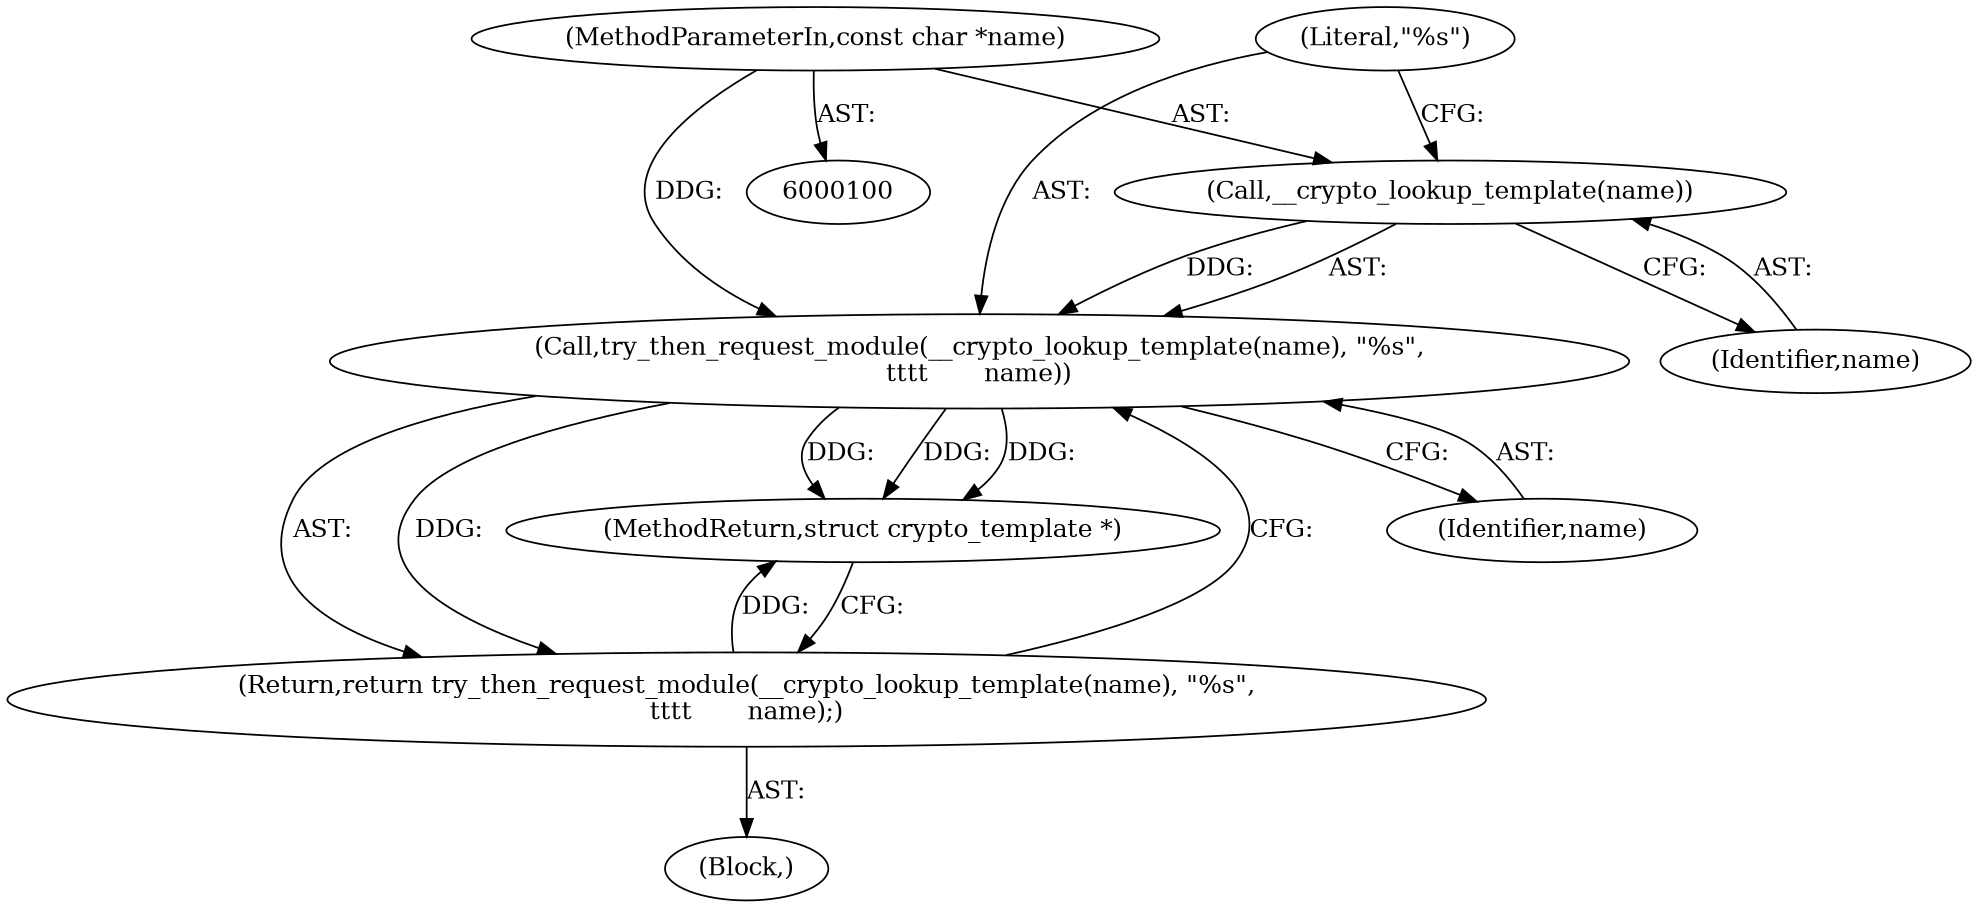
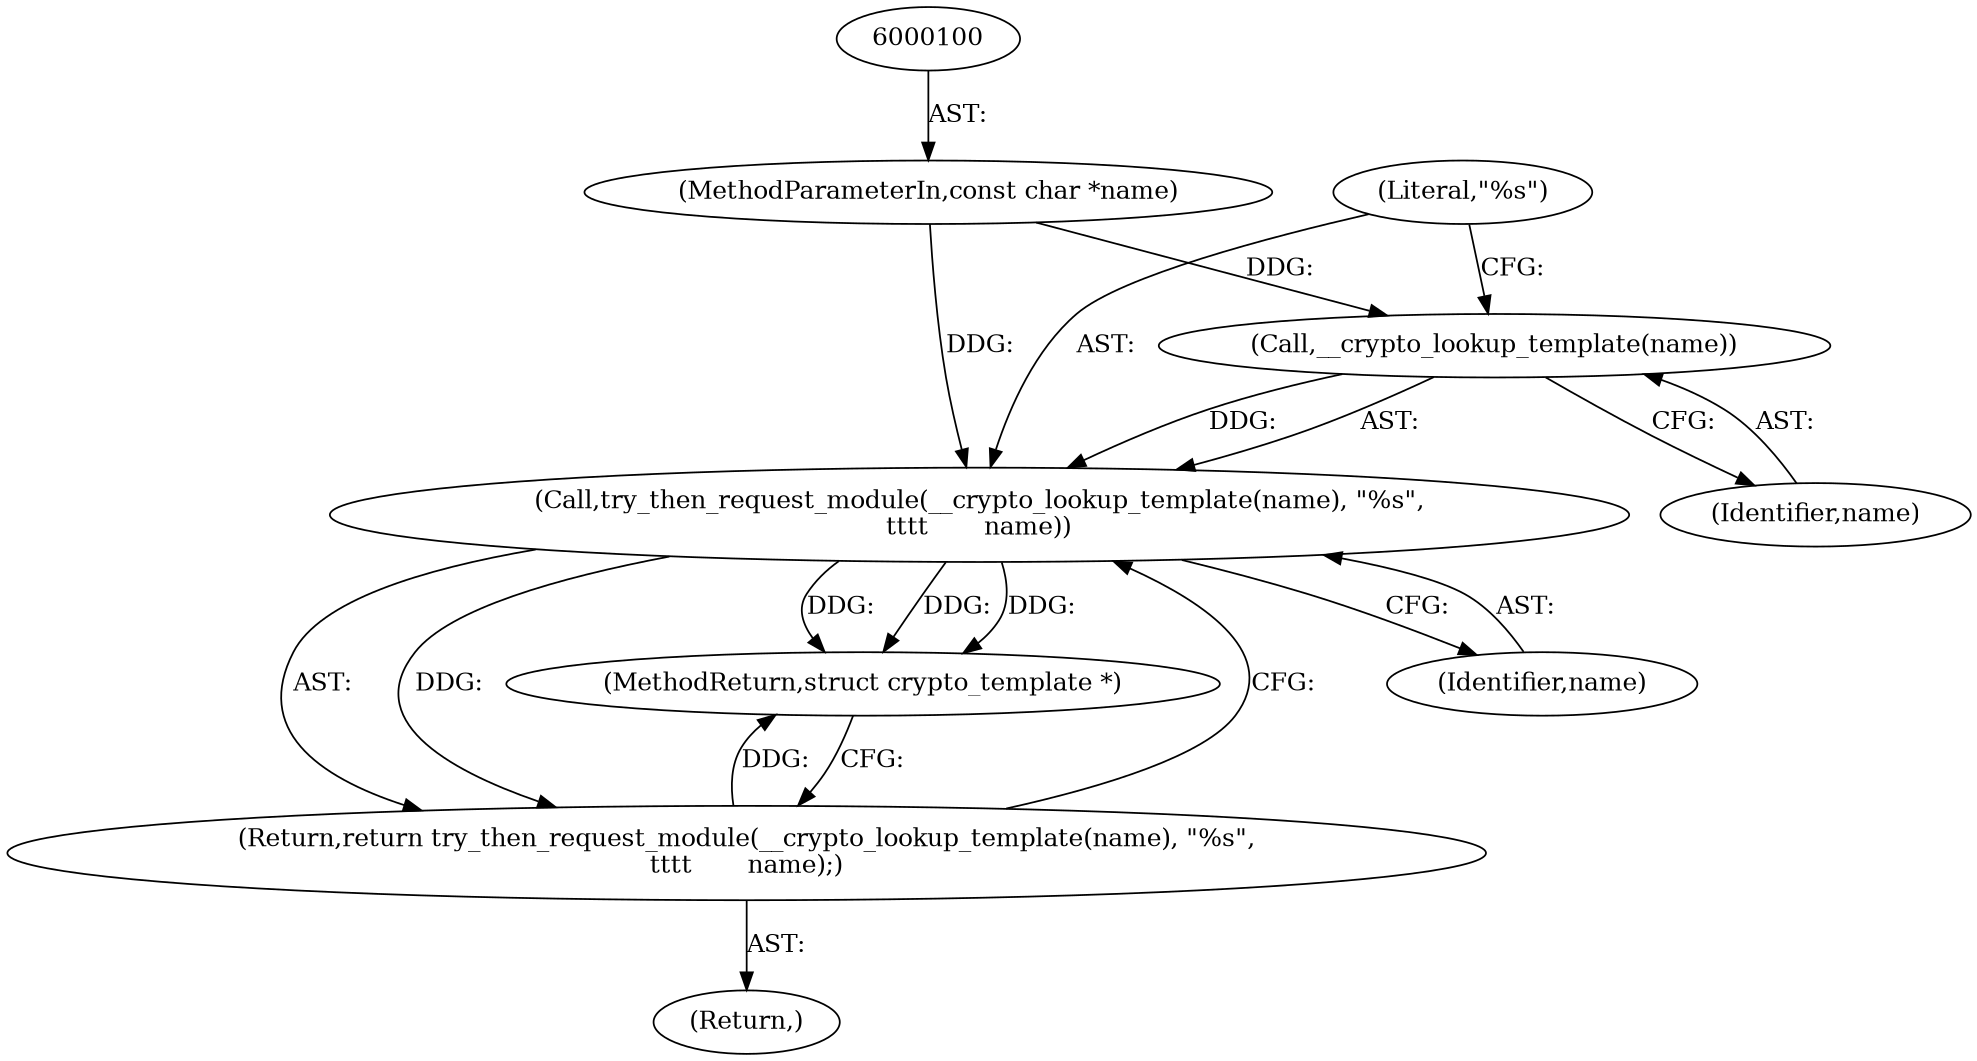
edge "(MethodParameterIn,const char *name)" -> "6000100": reversed
edge "(MethodParameterIn,const char *name)" -> "(Call,__crypto_lookup_template(name))": label "AST: " -> "DDG: "
node "(Block,)": label "(Block,)" -> "(Return,)"
